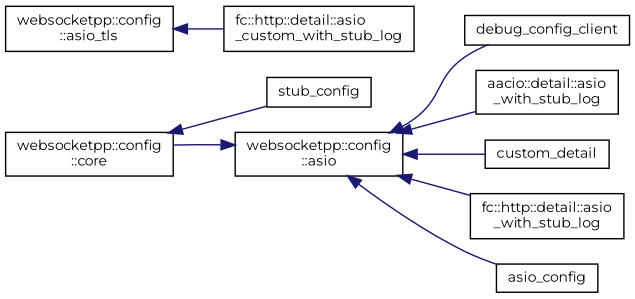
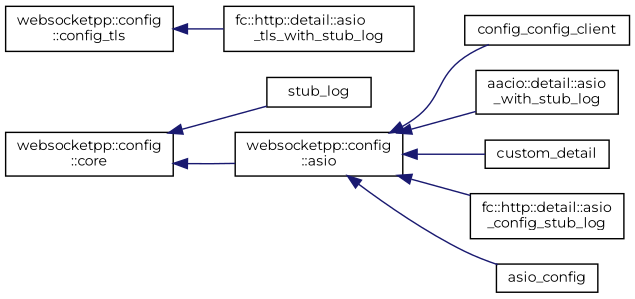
node "websocketpp::config ::asio_tls": label "websocketpp::config ::asio_tls" -> "websocketpp::config ::config_tls"
node "fc::http::detail::asio _custom_with_stub_log": label "fc::http::detail::asio _custom_with_stub_log" -> "fc::http::detail::asio _tls_with_stub_log"
node "debug_config_client": label "debug_config_client" -> "config_config_client"
node "stub_config": label "stub_config" -> "stub_log"
edge "websocketpp::config ::core" -> "websocketpp::config ::asio": reversed
node "fc::http::detail::asio _with_stub_log": label "fc::http::detail::asio _with_stub_log" -> "fc::http::detail::asio _config_stub_log"
